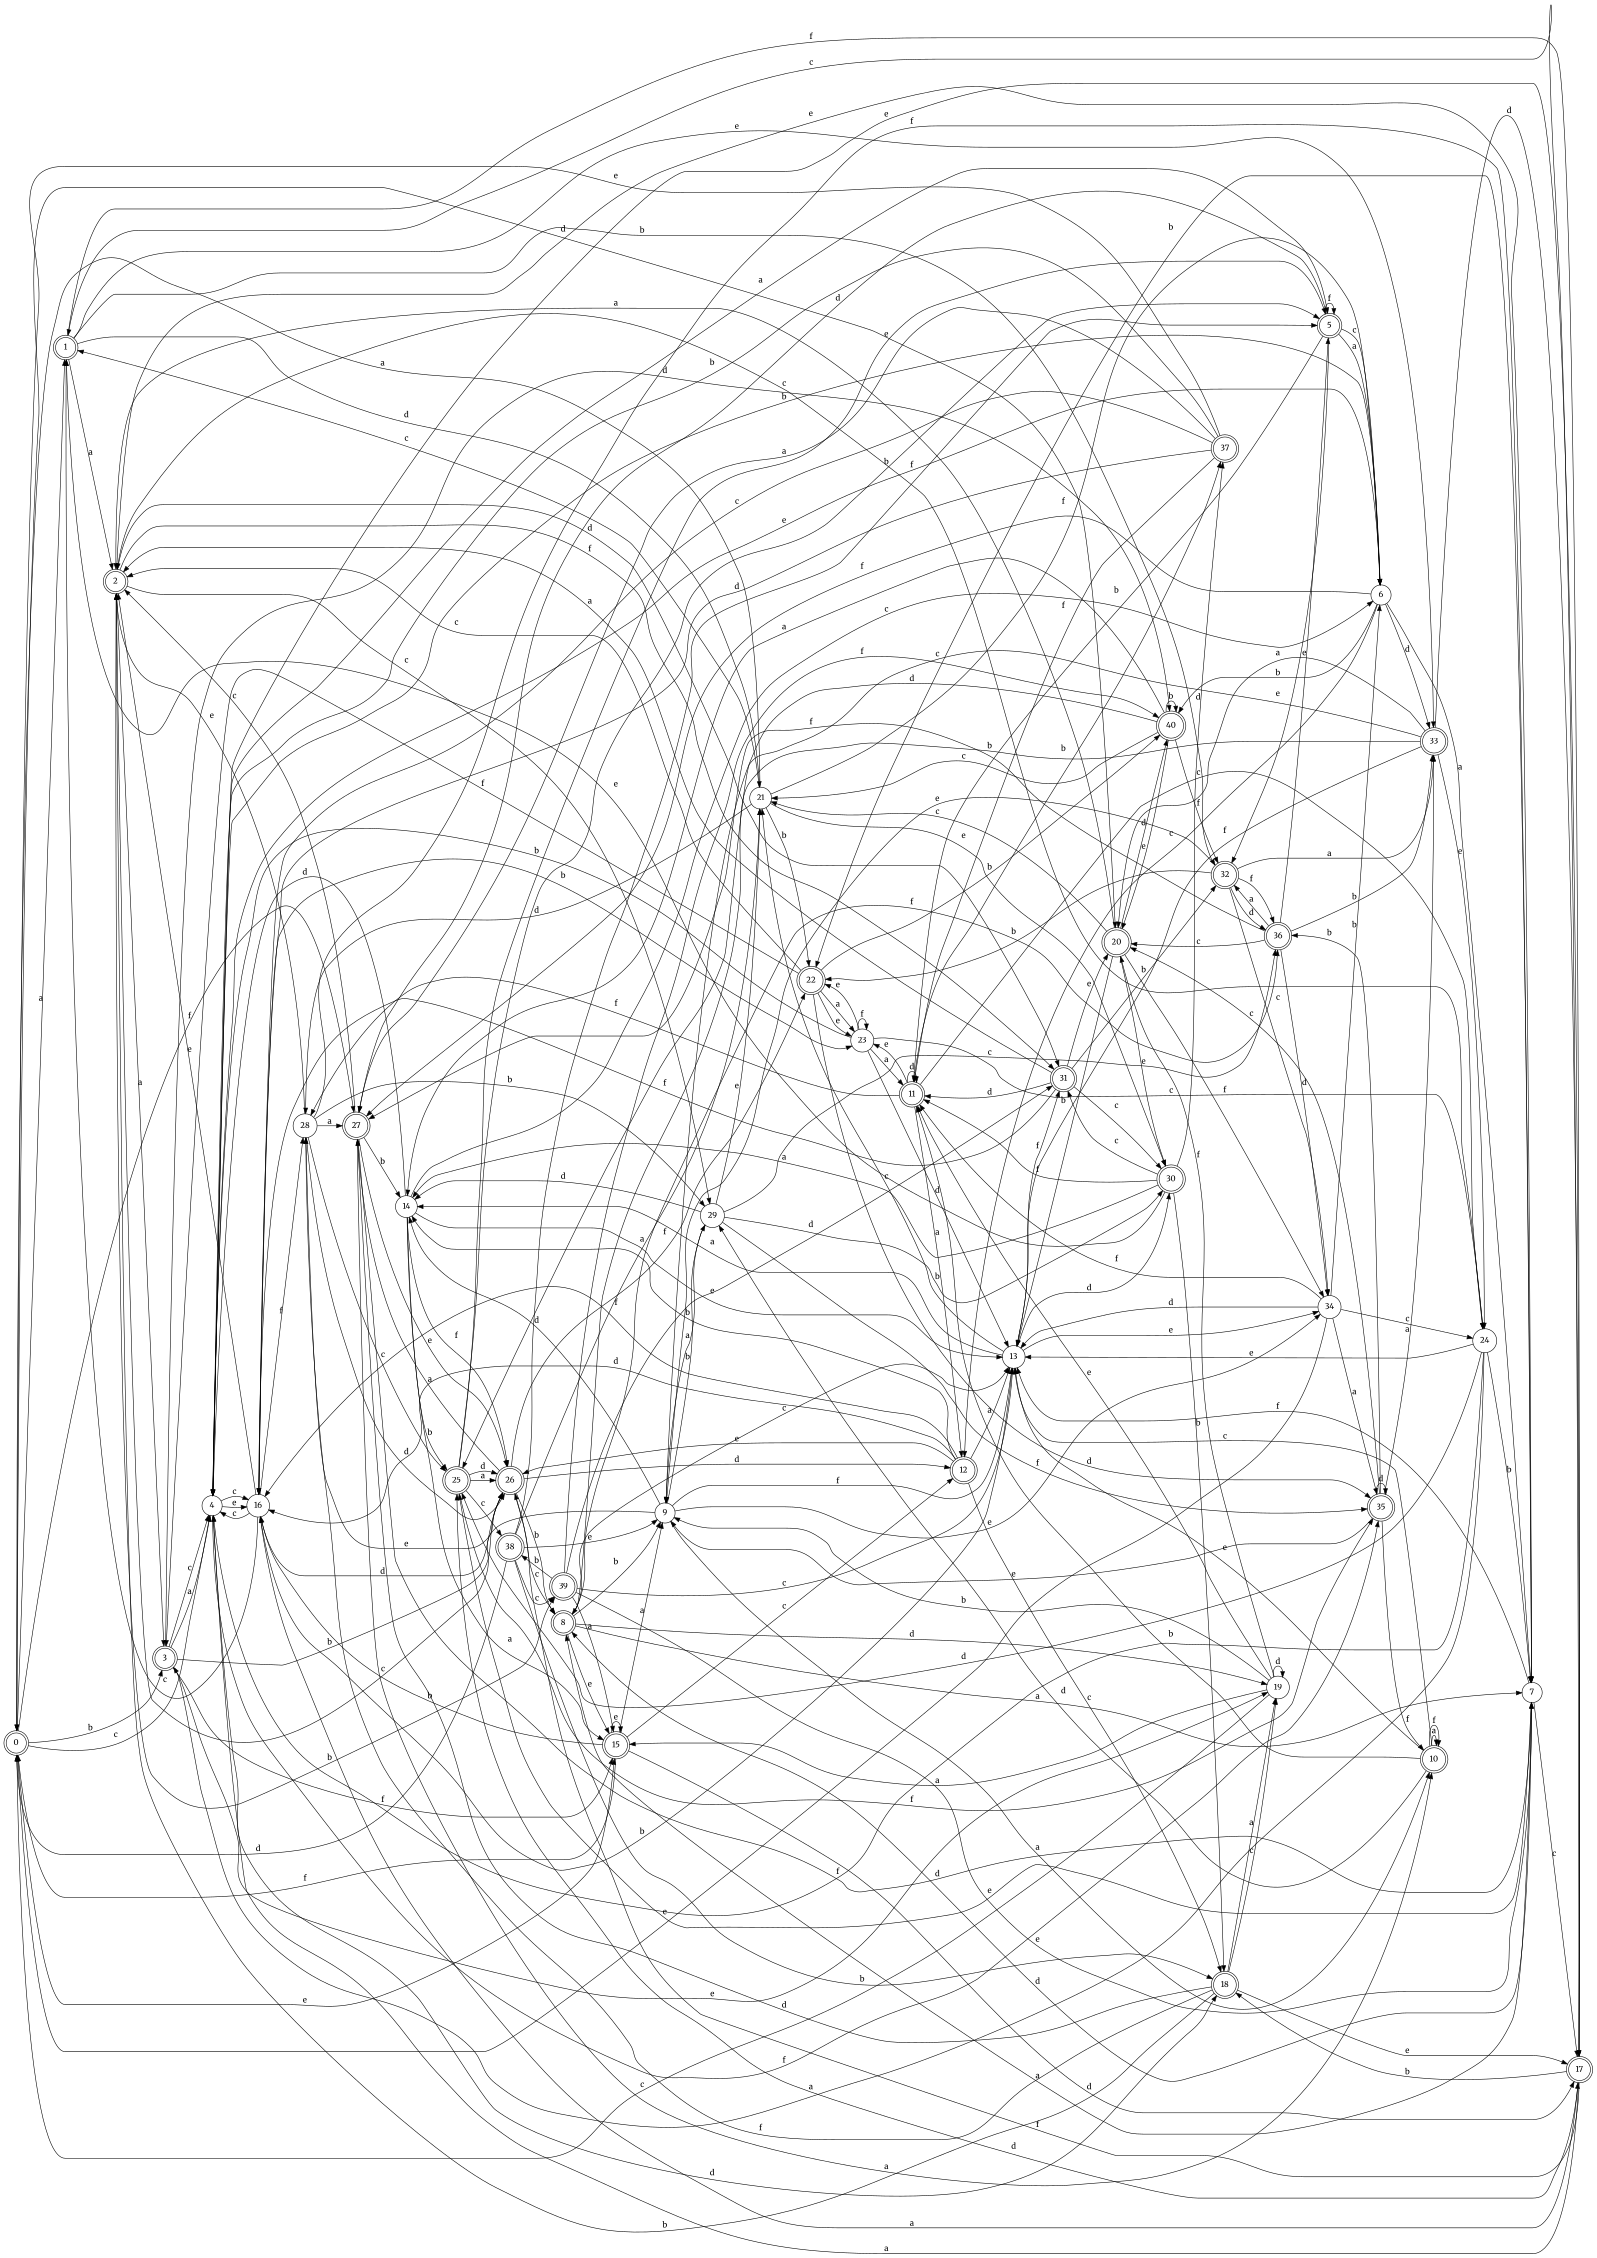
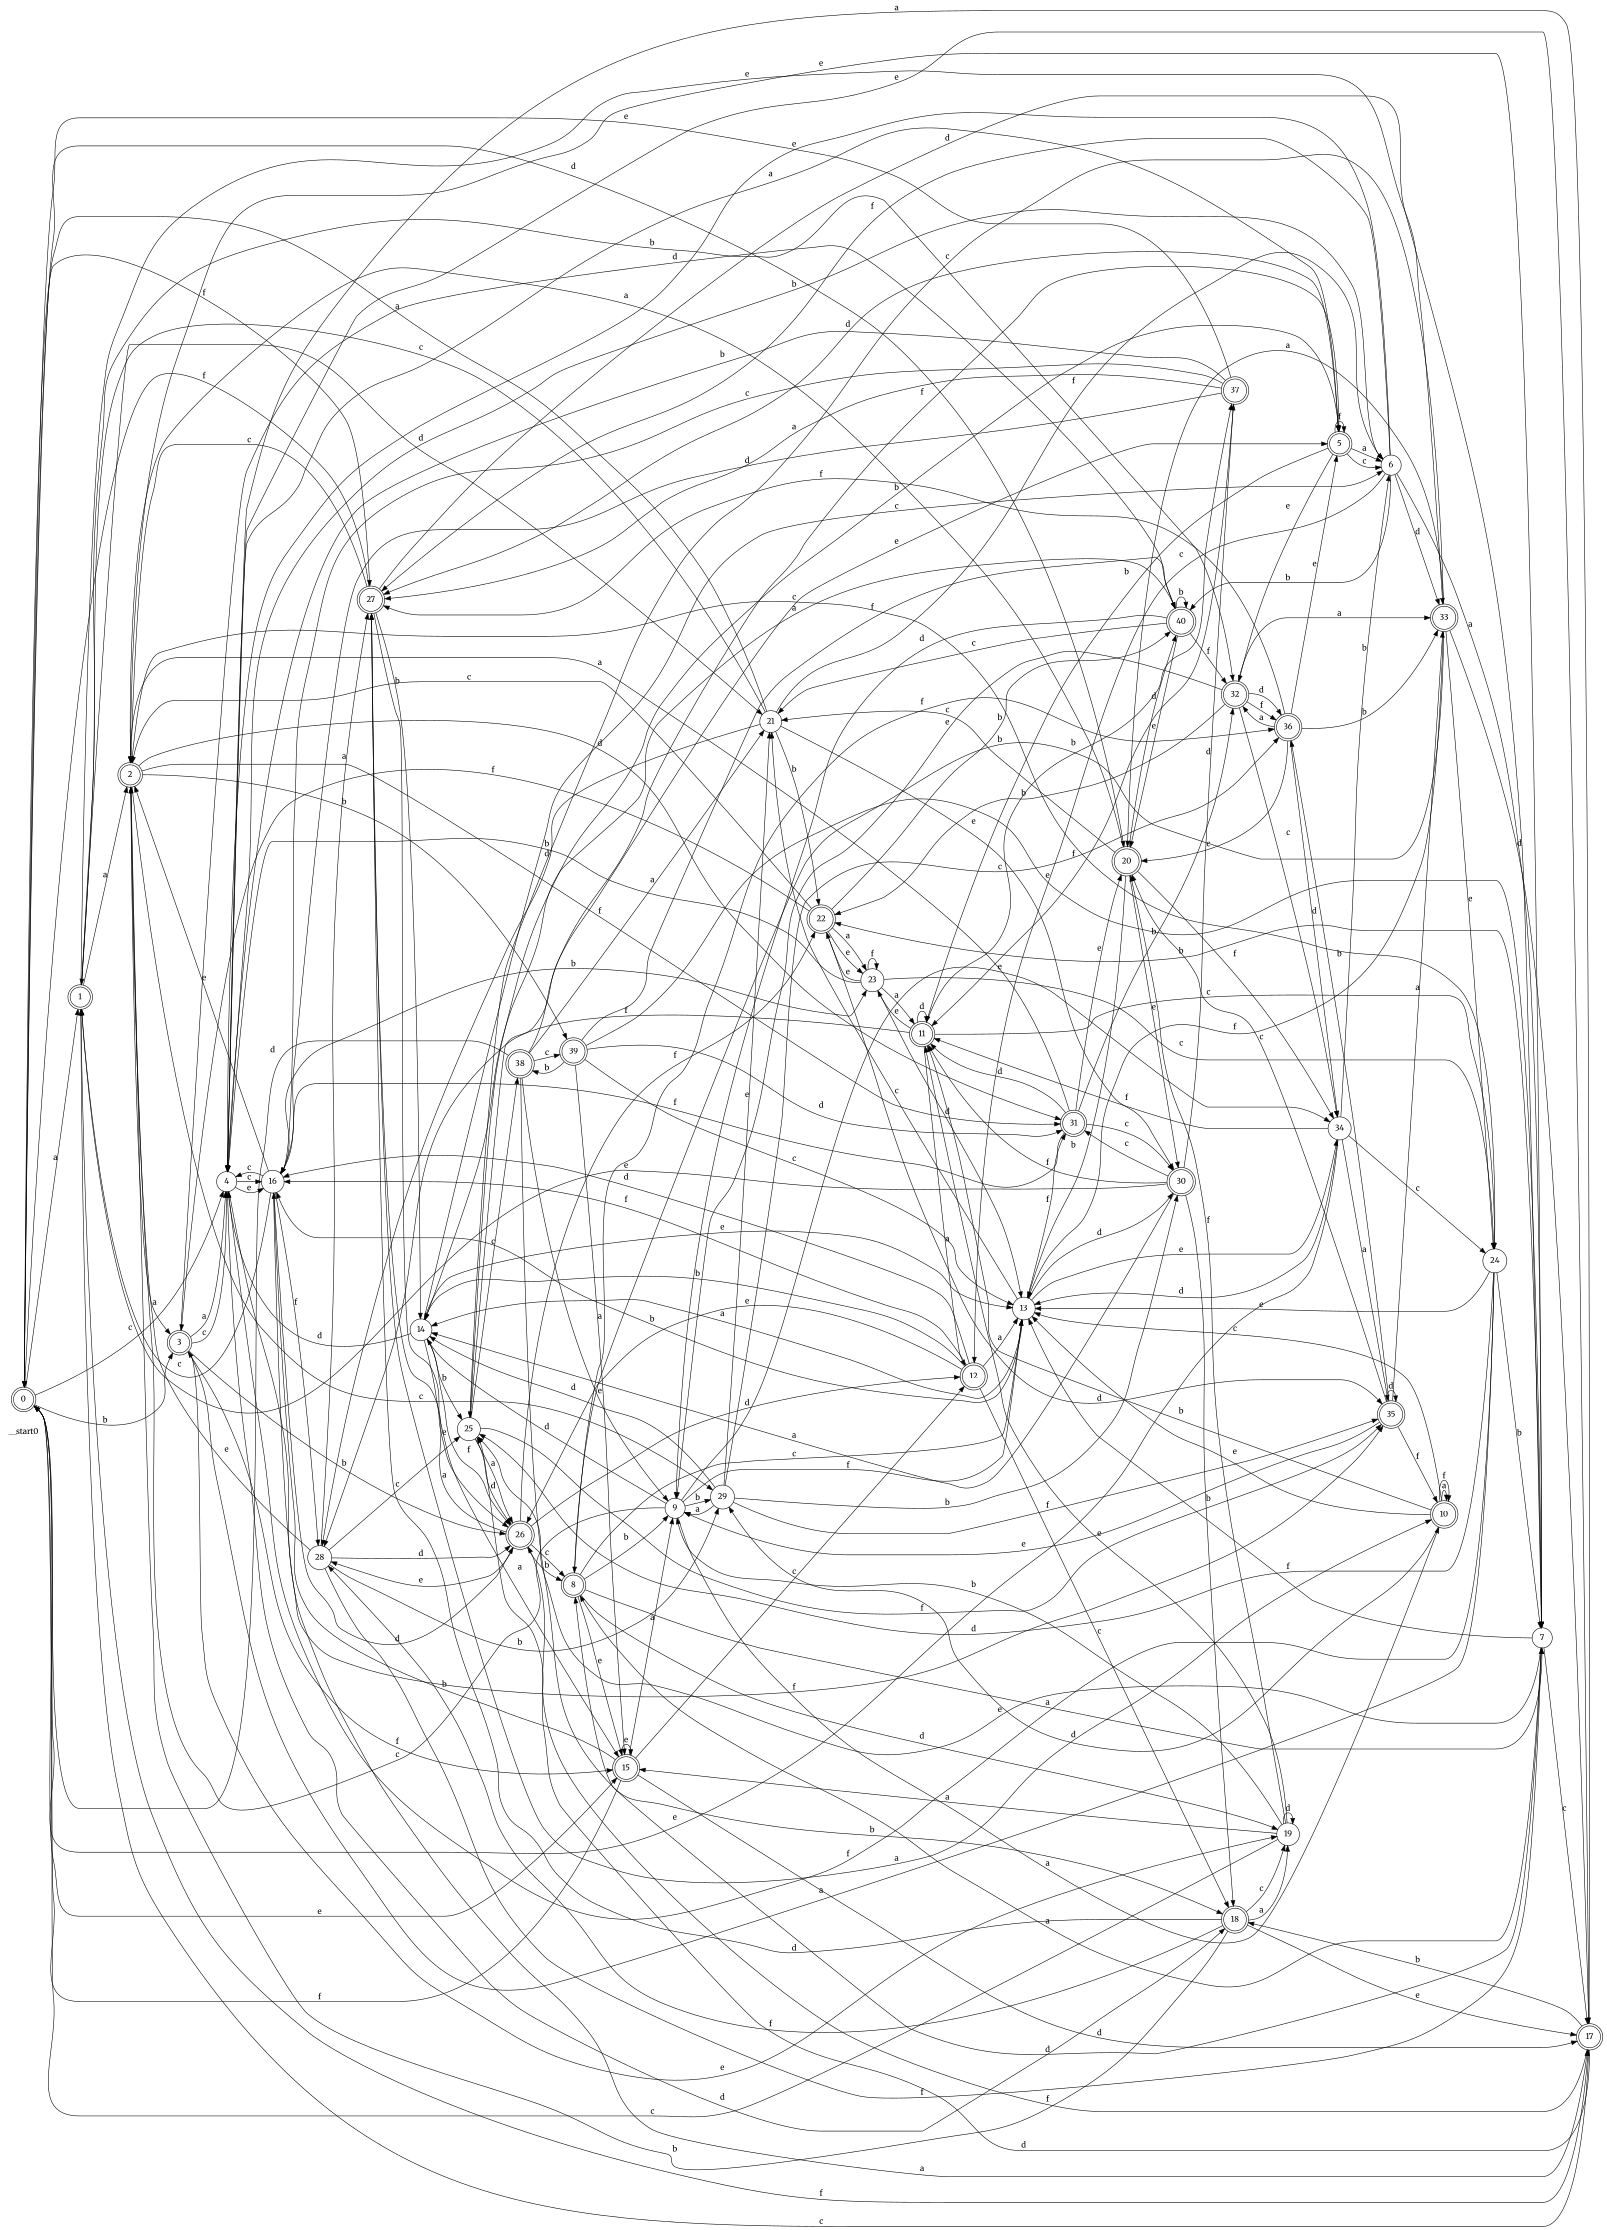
edge "27" -> "0": added, label "f"
node "__start0": added
node "25": shape doublecircle -> circle
